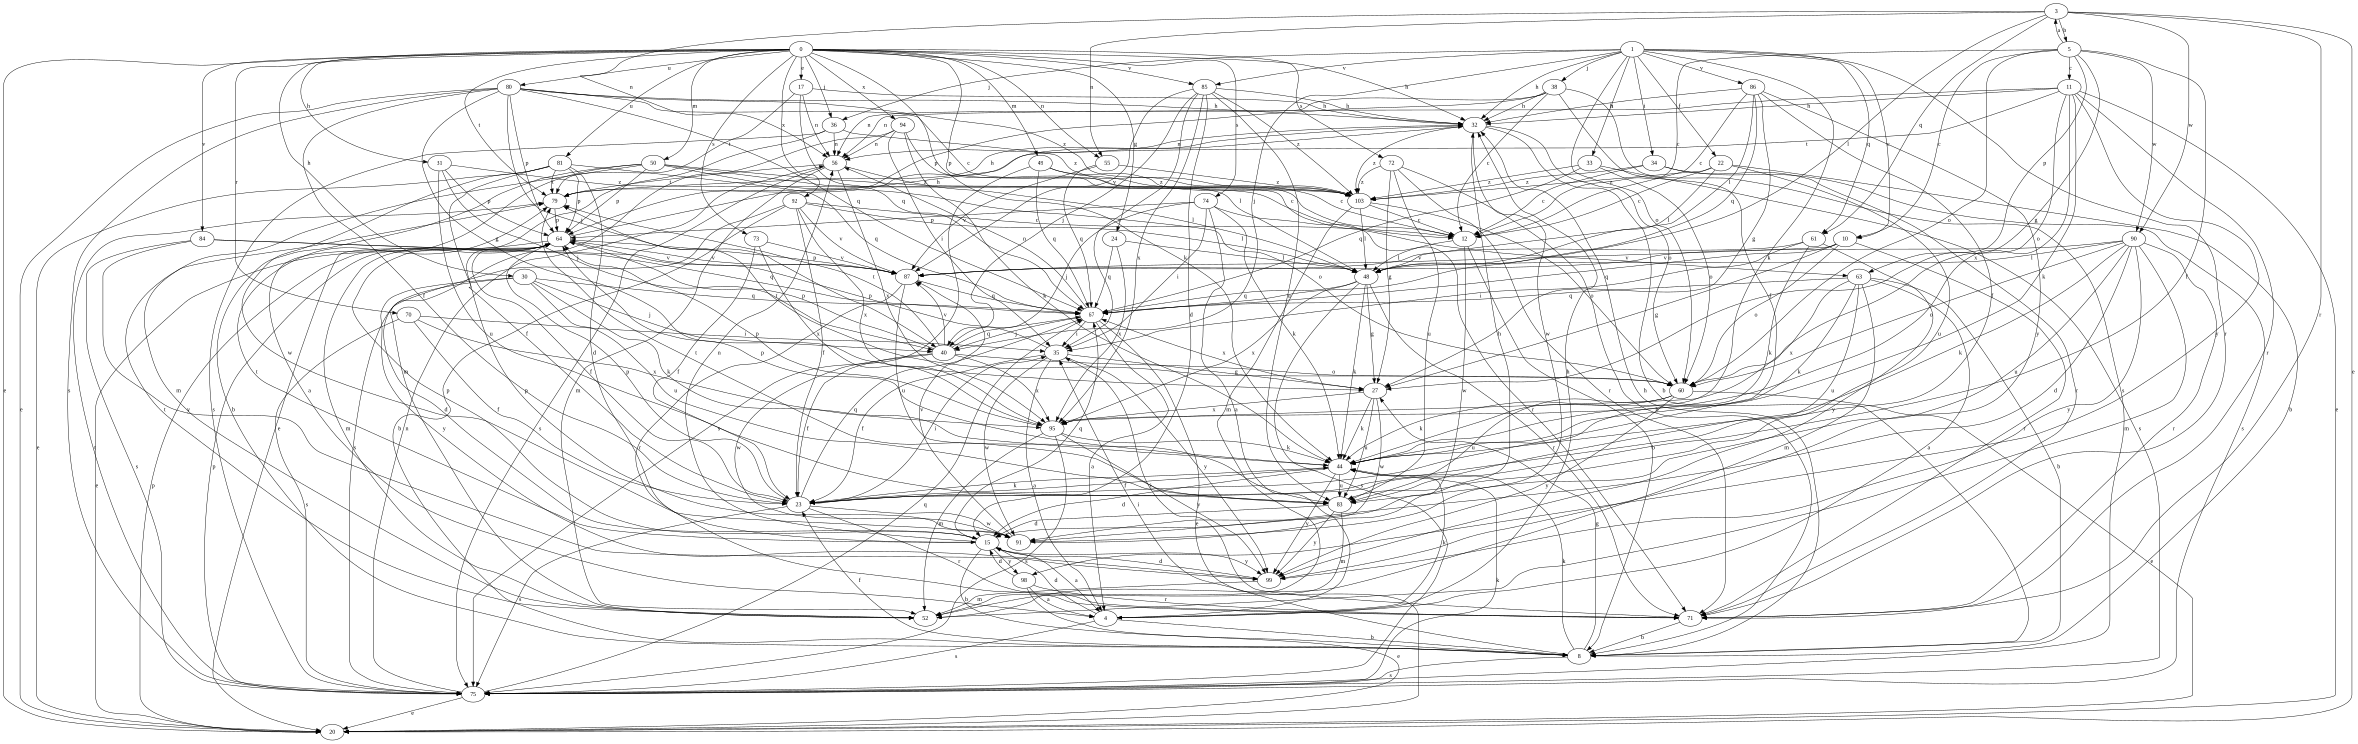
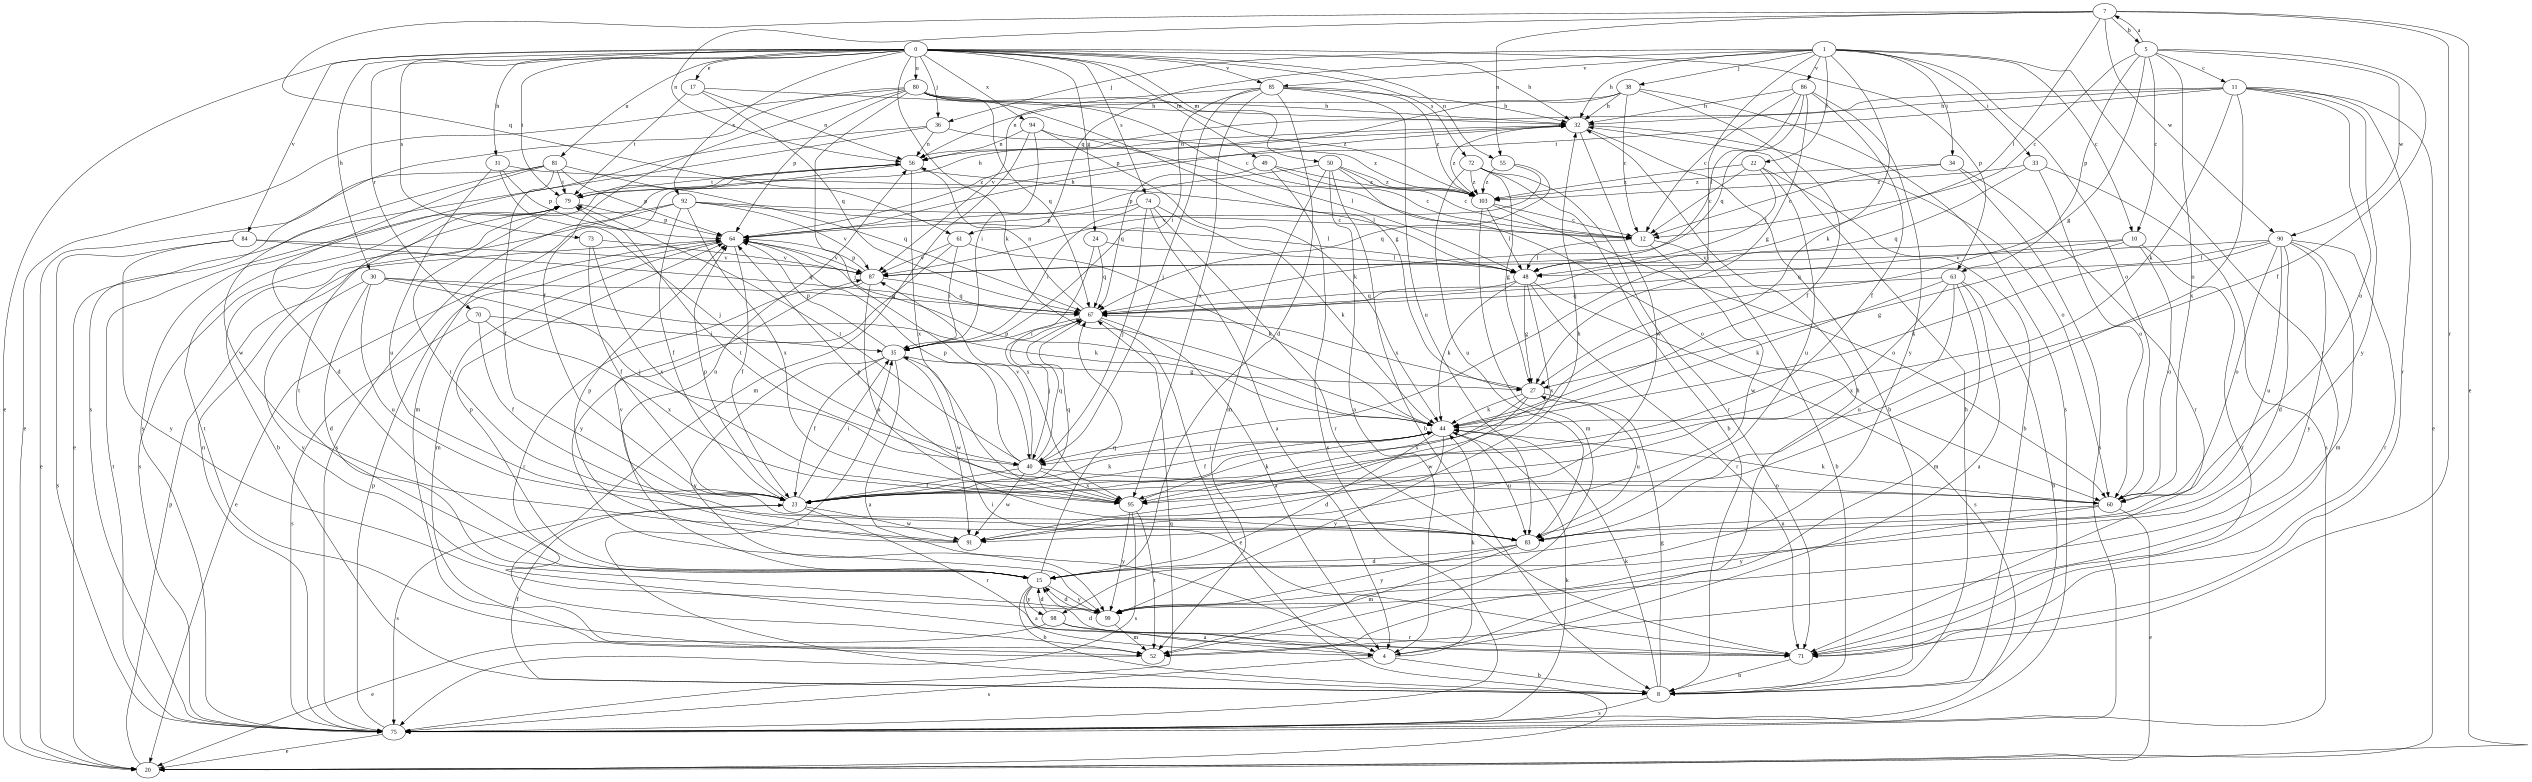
node "3": label "3" -> "7"
edge "44" -> "40": added, label "j"
edge "95" -> "52": label "m" -> "t"
